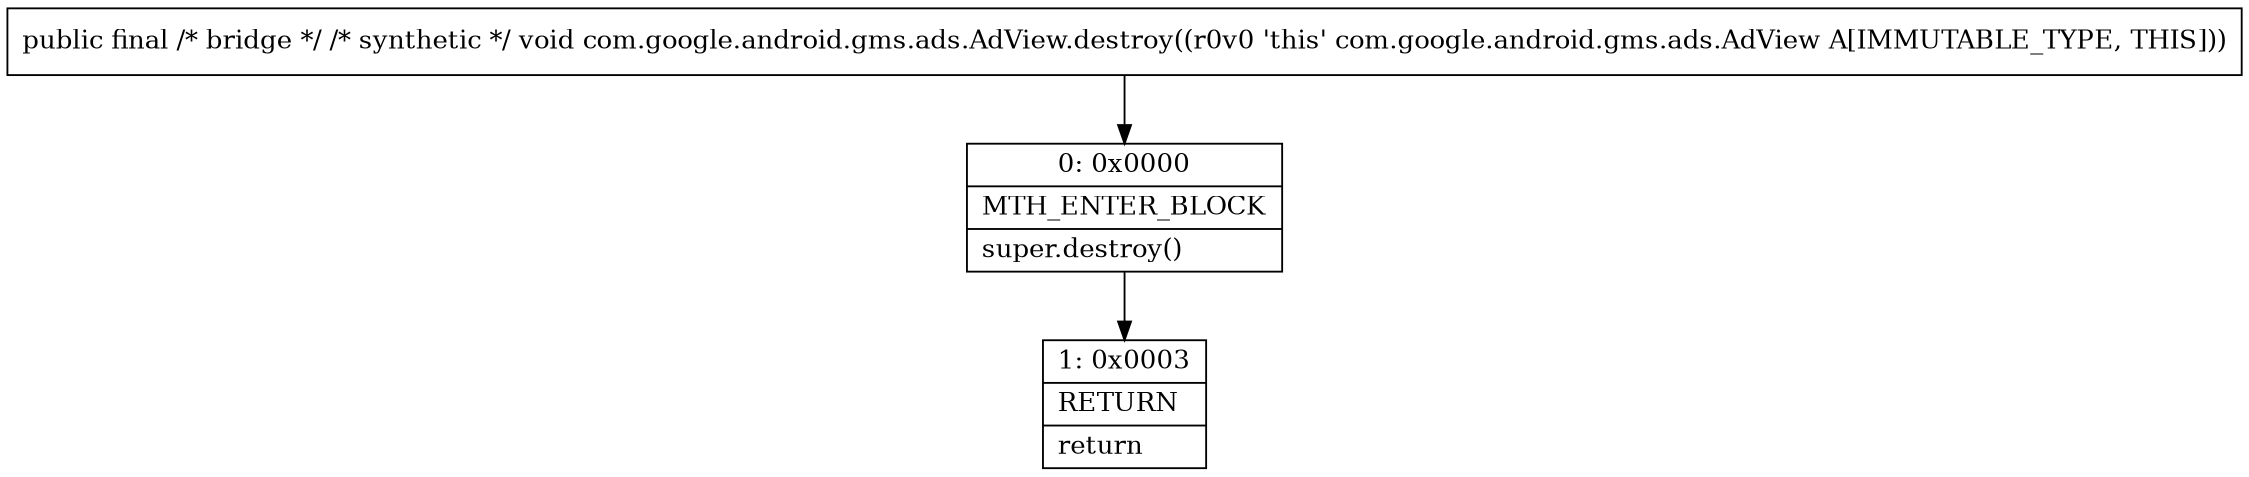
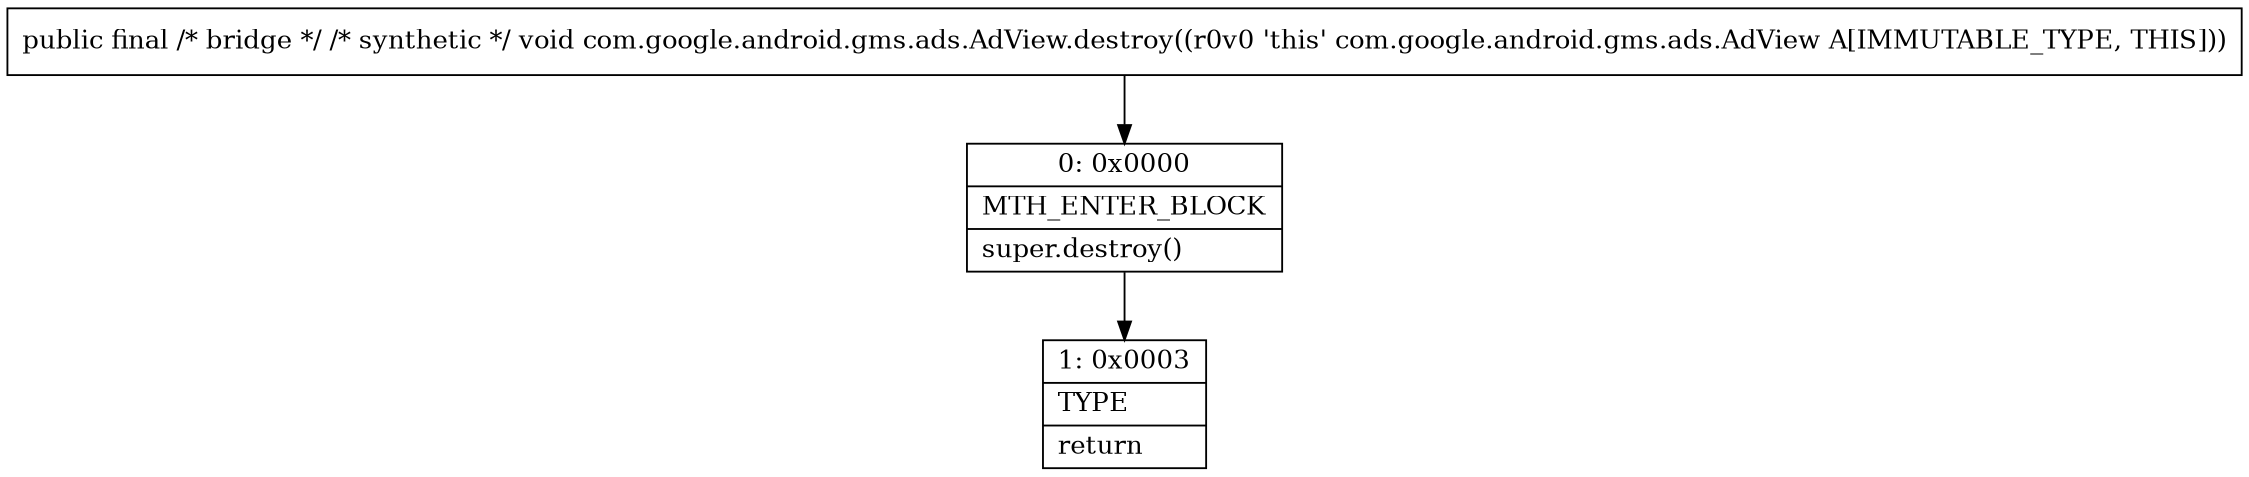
node "1: 0x0003": text "RETURN" -> "TYPE"
